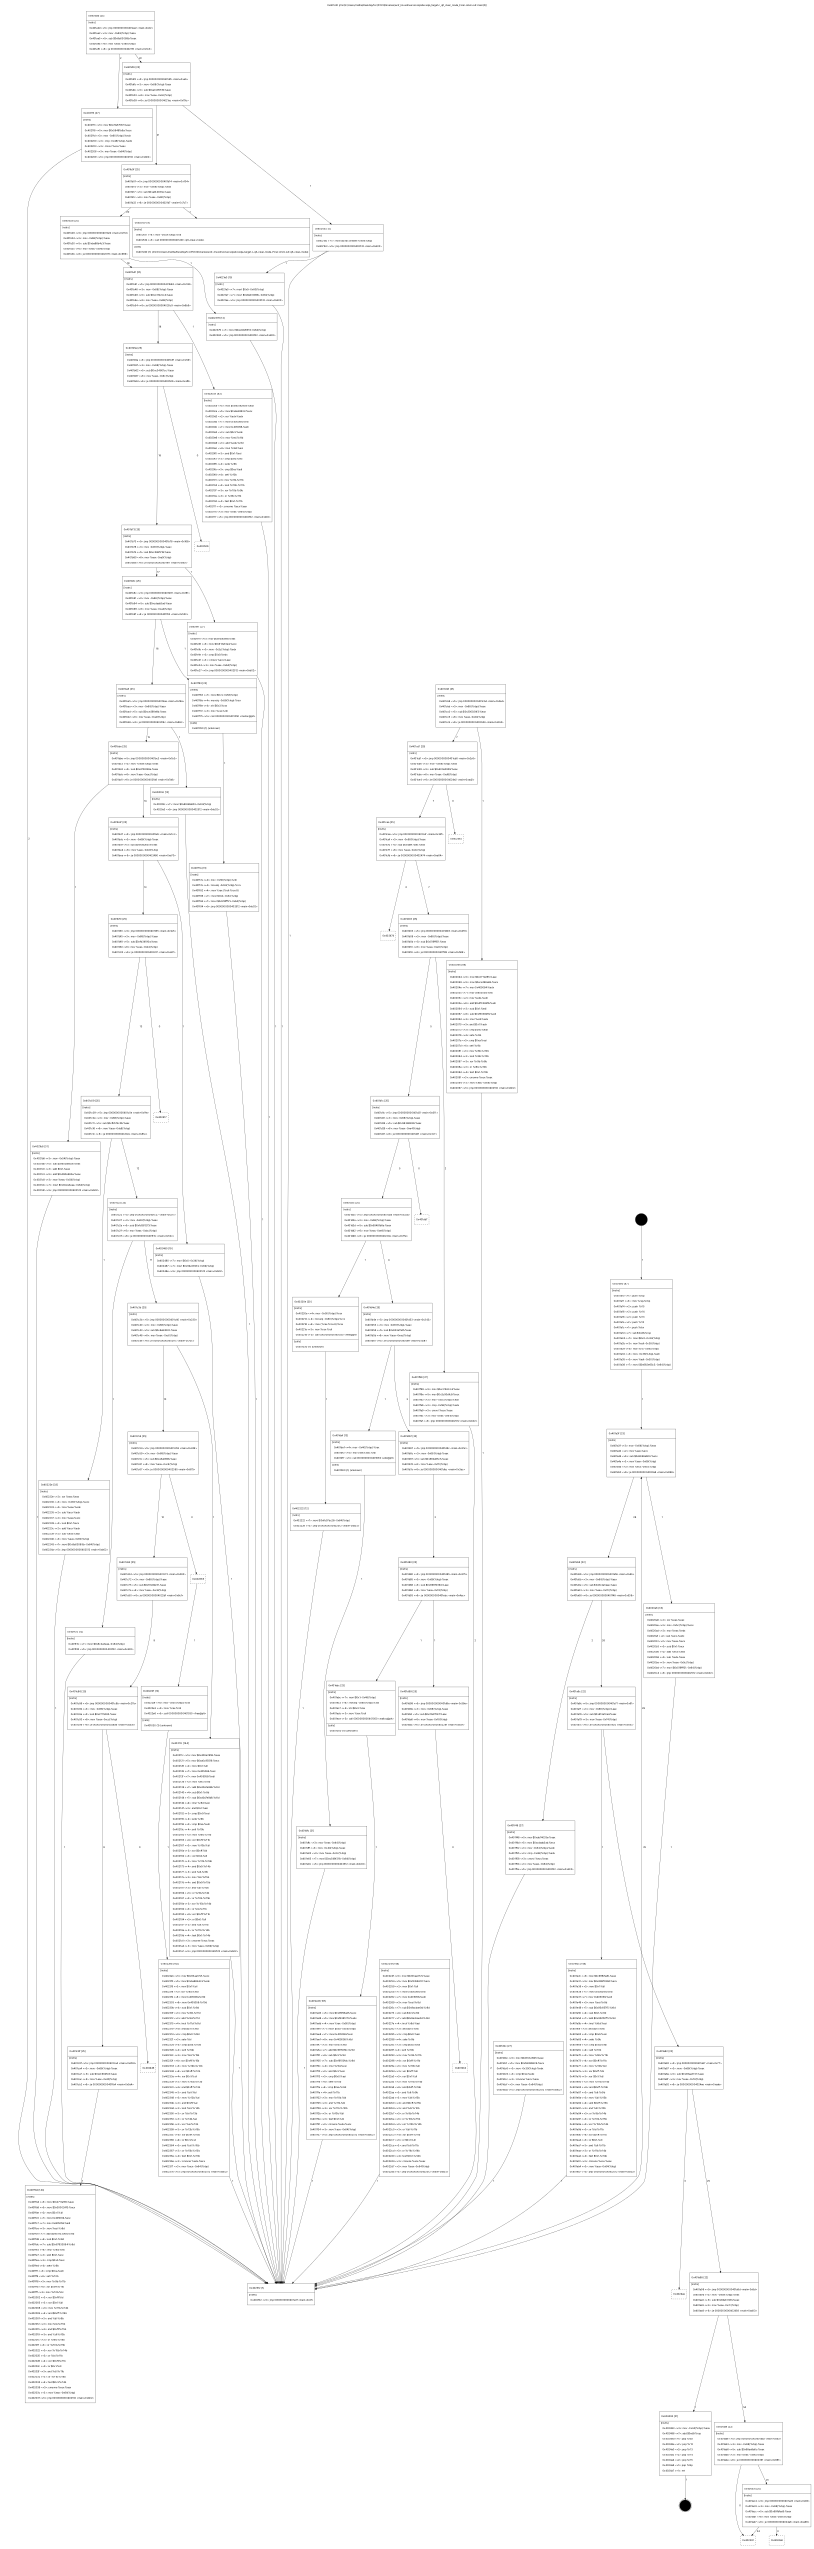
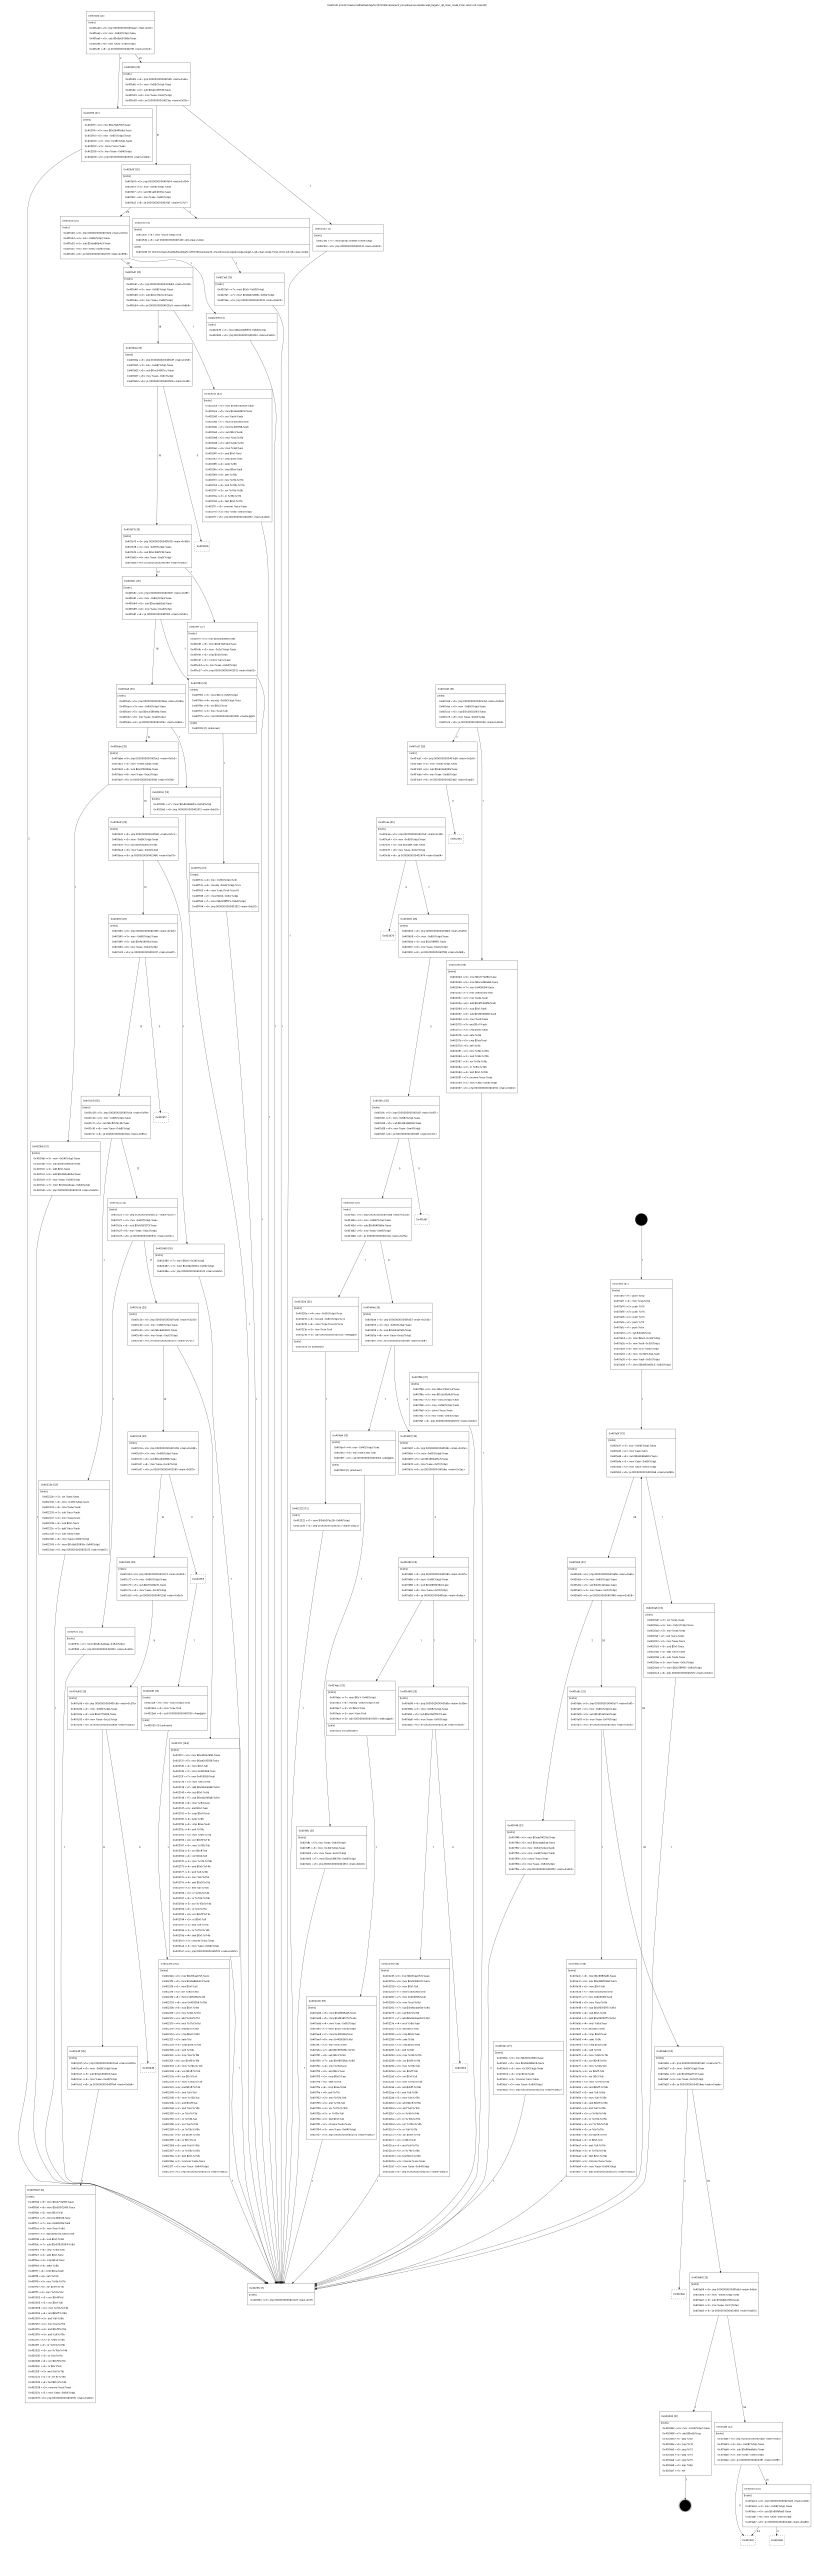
edge "0x4021ac [12]" -> "0x4021e0 [19]": now "0x4021d7 [9]" -> "0x4021e0 [19]"
edge "0x401cd1 [25]" -> "0x401cea [25]": removed, label "7"
edge "0x401d03 [25]" -> "0x401f99 [27]": removed, label "2"
edge "0x401d99 [25]" -> "0x40224f [144]": added, label "1"
